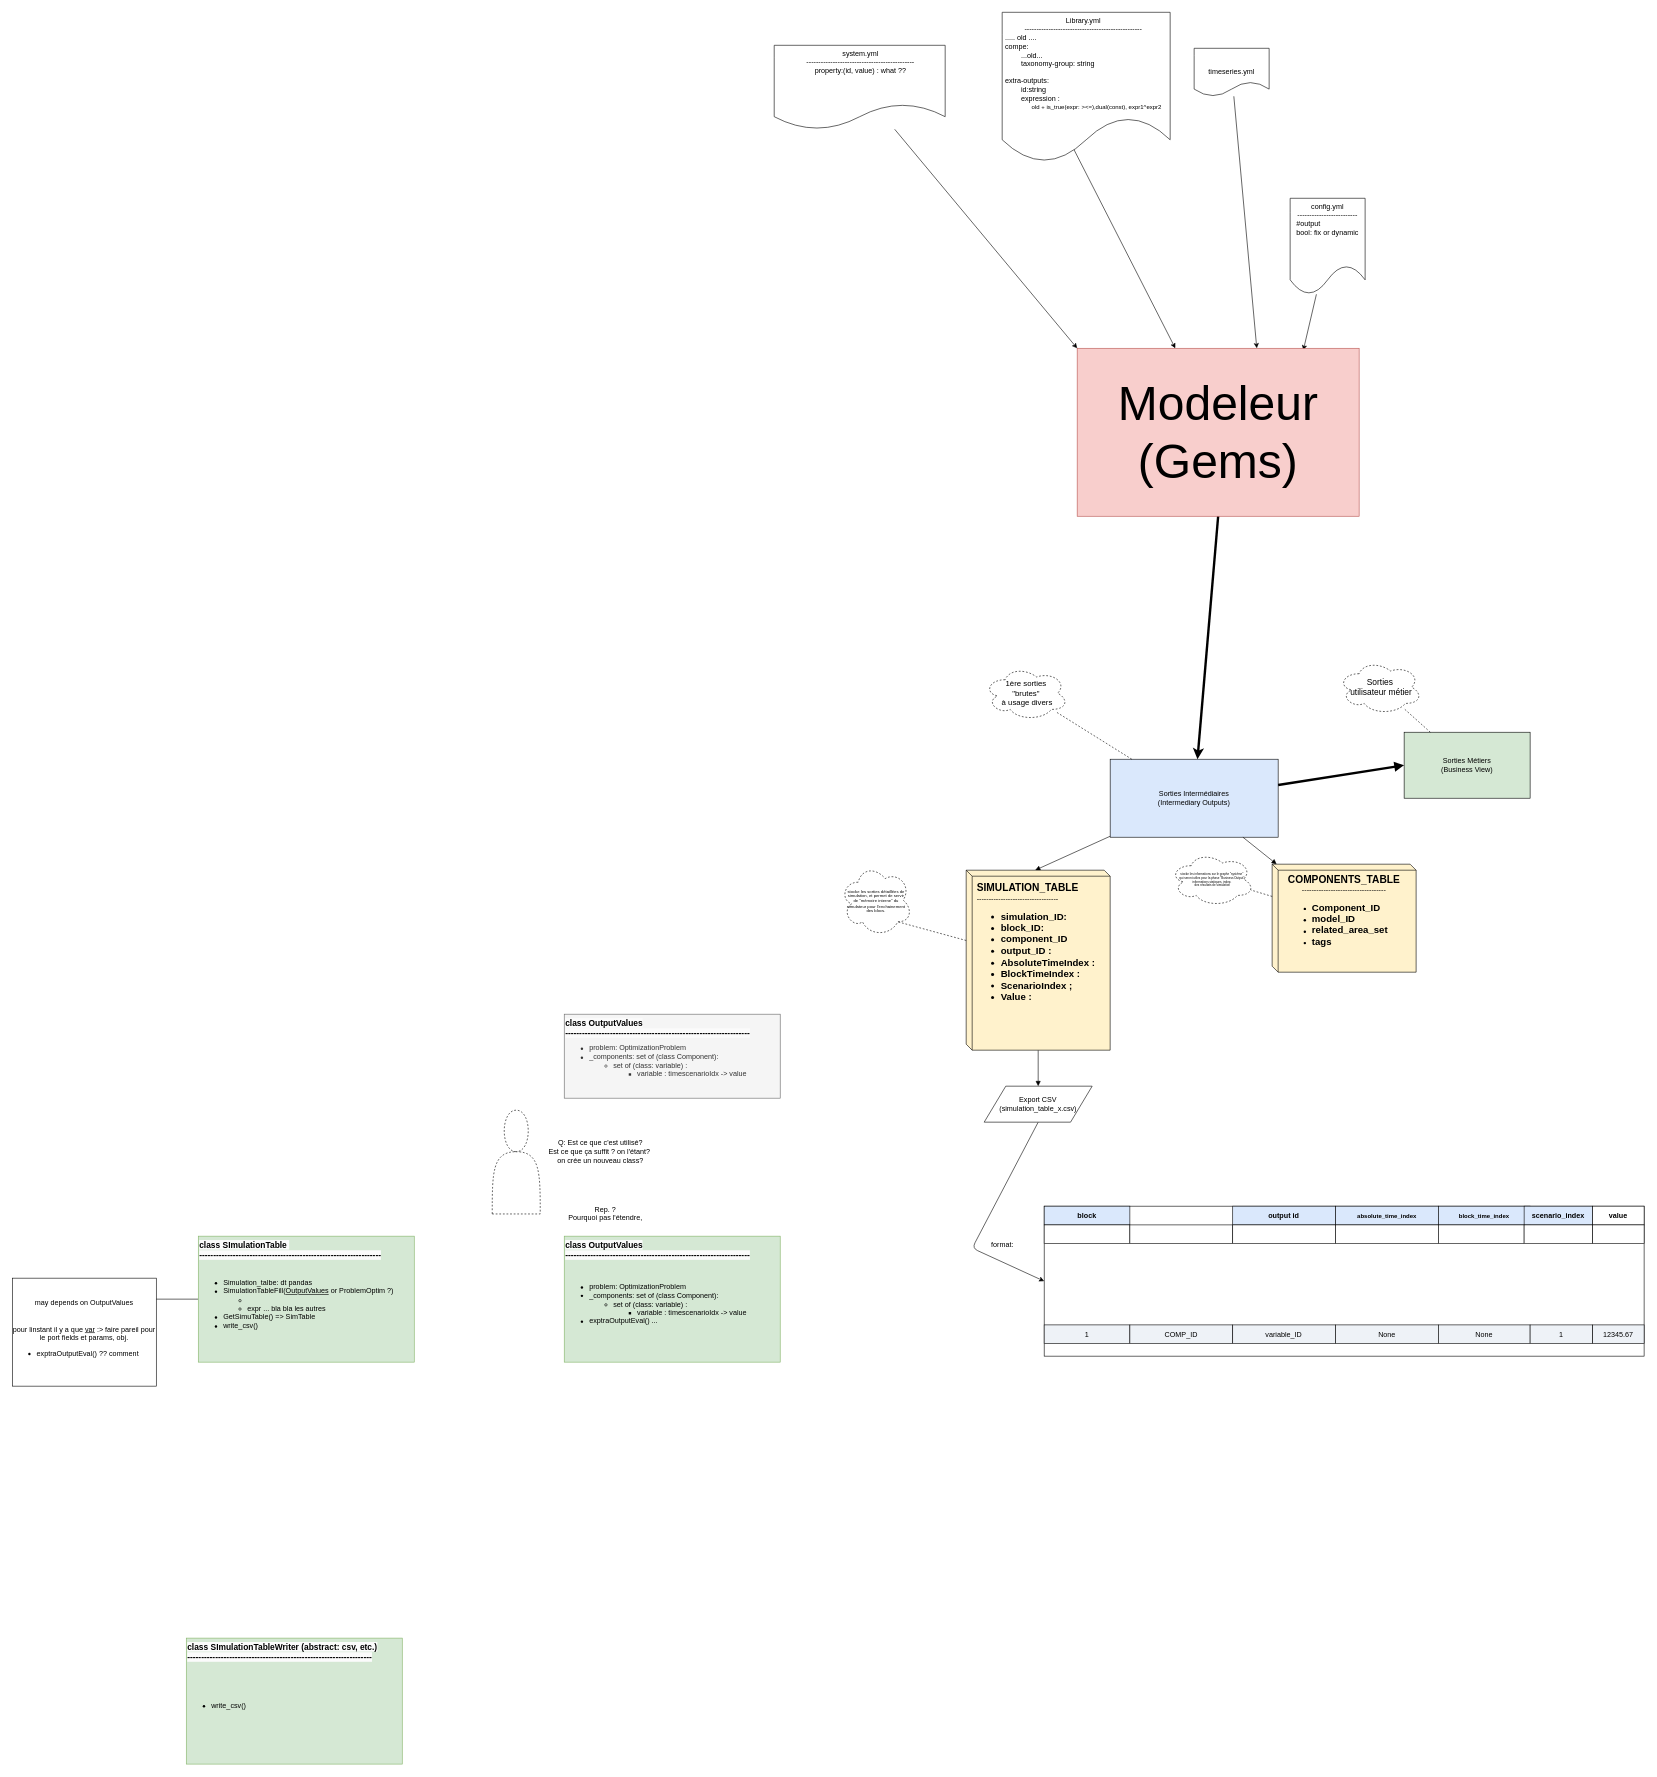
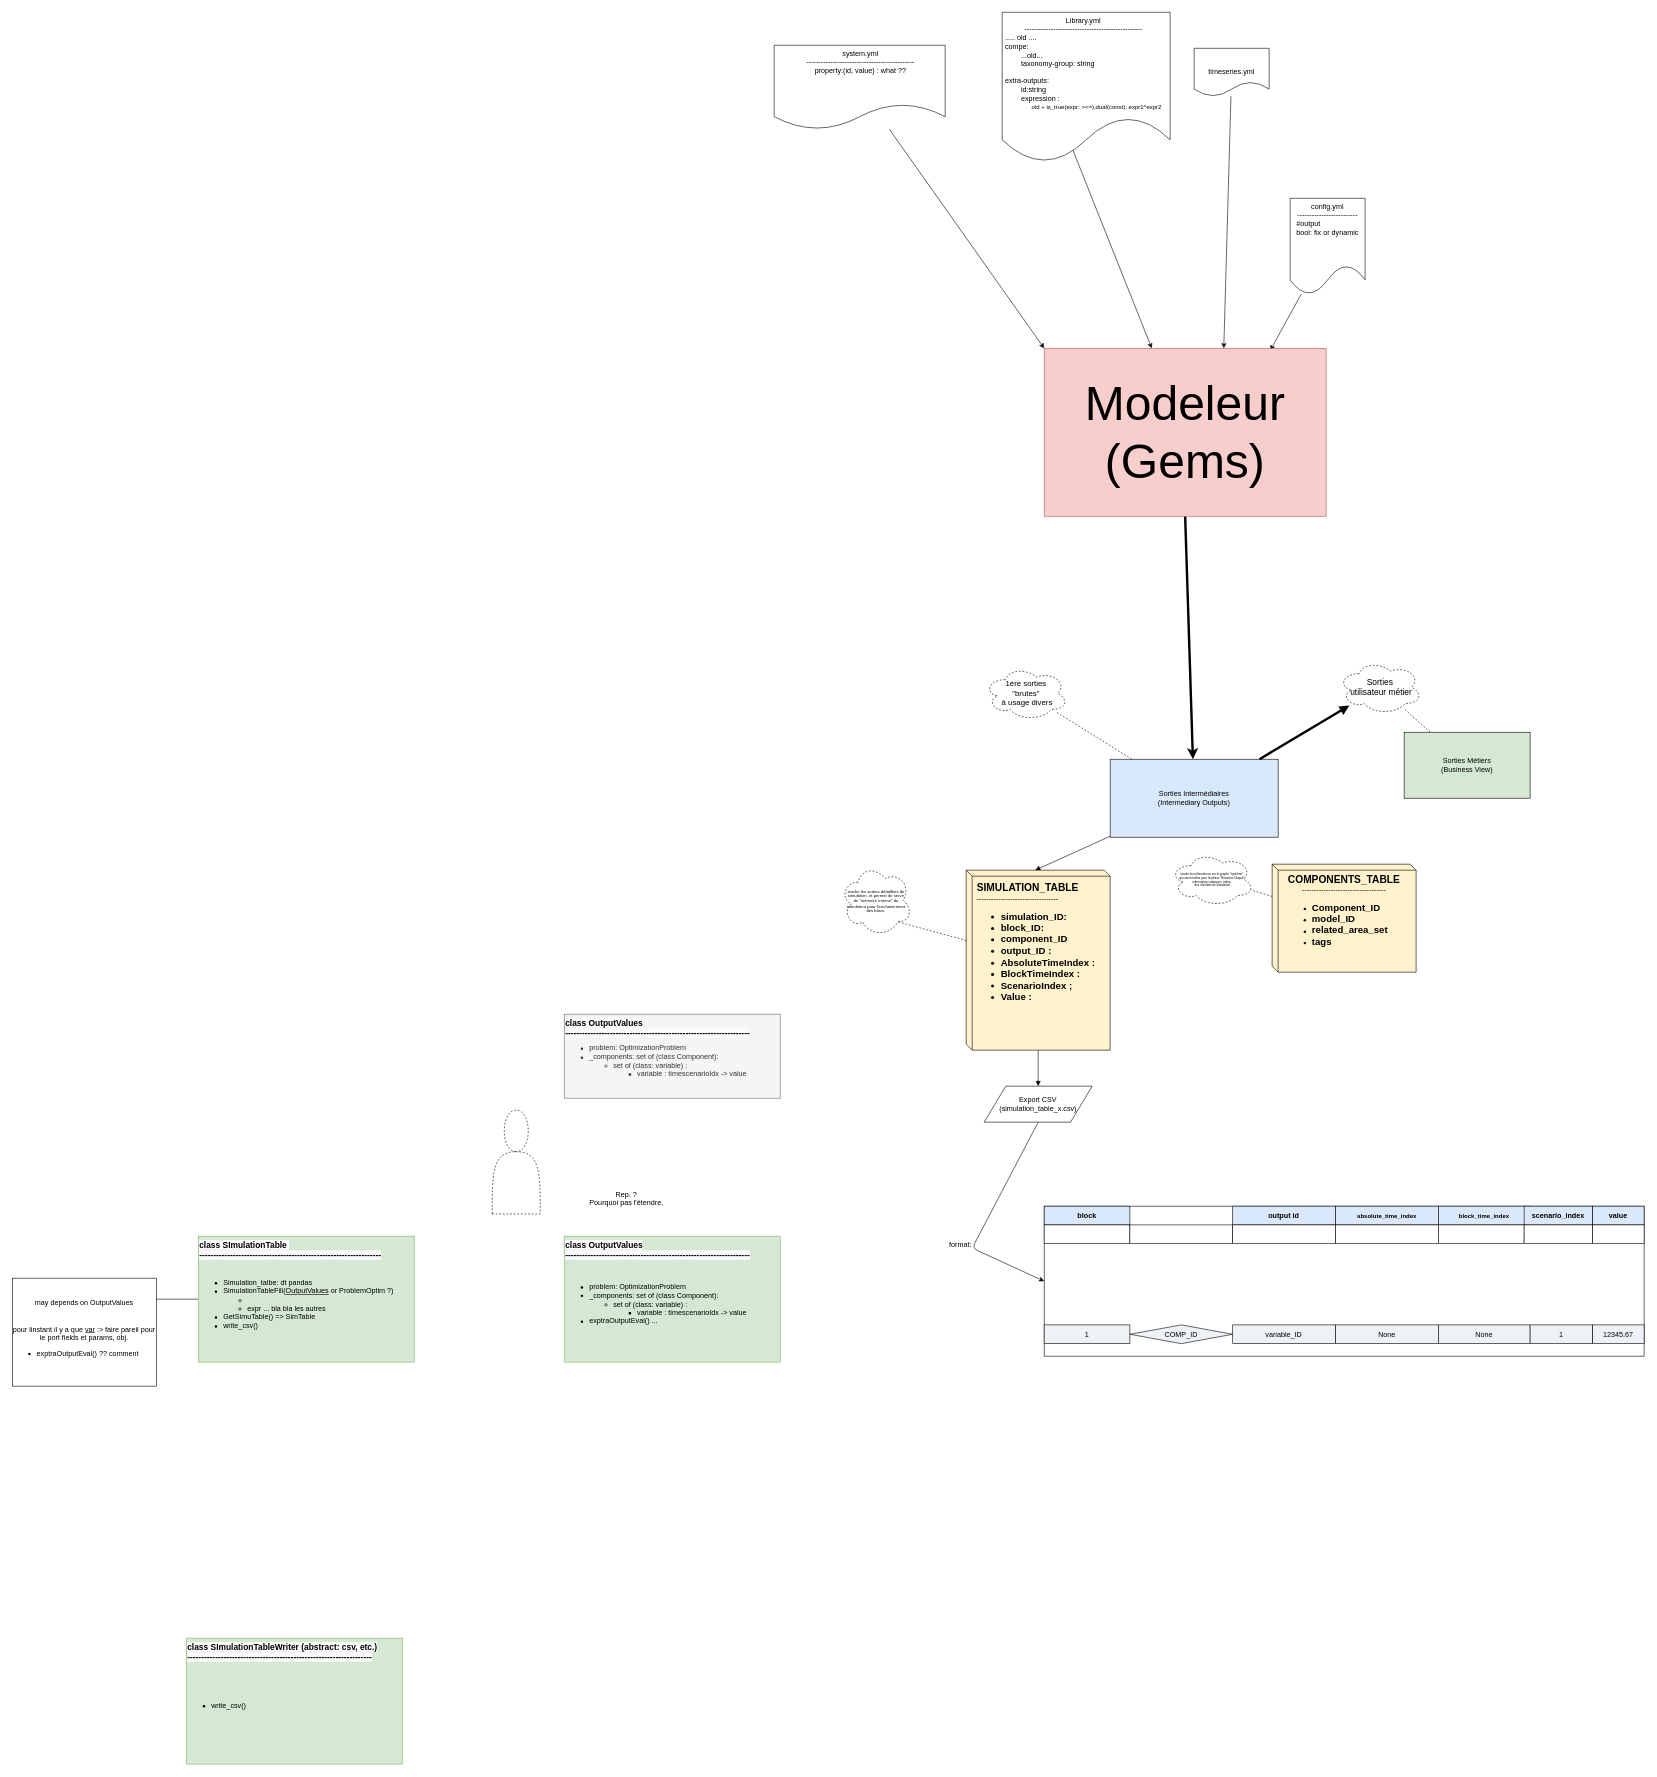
node "Modeleur (Gems)": moved (1218, 432) -> (1185, 432)
edge "Sorties Intermédiaires (Intermediary Outputs)" -> "Sorties Métiers (Business View)": now "Sorties Intermédiaires (Intermediary Outputs)" -> "Sorties utilisateur métier"
edge "Sorties Intermédiaires (Intermediary Outputs)" -> "COMPONENTS_TABLE ----------------------------------- Component_ID model_ID related_area_set tags": removed
node "Q: Est ce que c'est utilisé? Est ce que ça suffit ? on l'étant? on crée un nouveau class?": removed
node "value": fillcolor #ffffff -> #dae8fc
node "Rep. ? Pourquoi pas l'étendre,": moved (606, 1218) -> (627, 1203)
node "format:": moved (1002, 1245) -> (960, 1245)
node "COMP_ID": shape rectangle -> diamond
